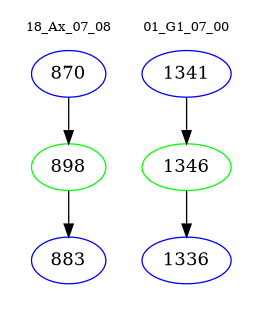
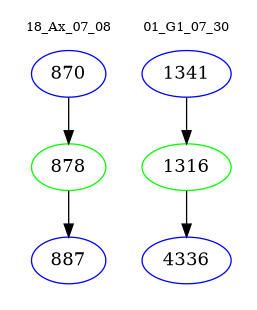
cluster "01_G1_07_00": label "01_G1_07_00" -> "01_G1_07_30"
node "898": label "898" -> "878"
node "1346": label "1346" -> "1316"
node "883": label "883" -> "887"
node "1336": label "1336" -> "4336"
